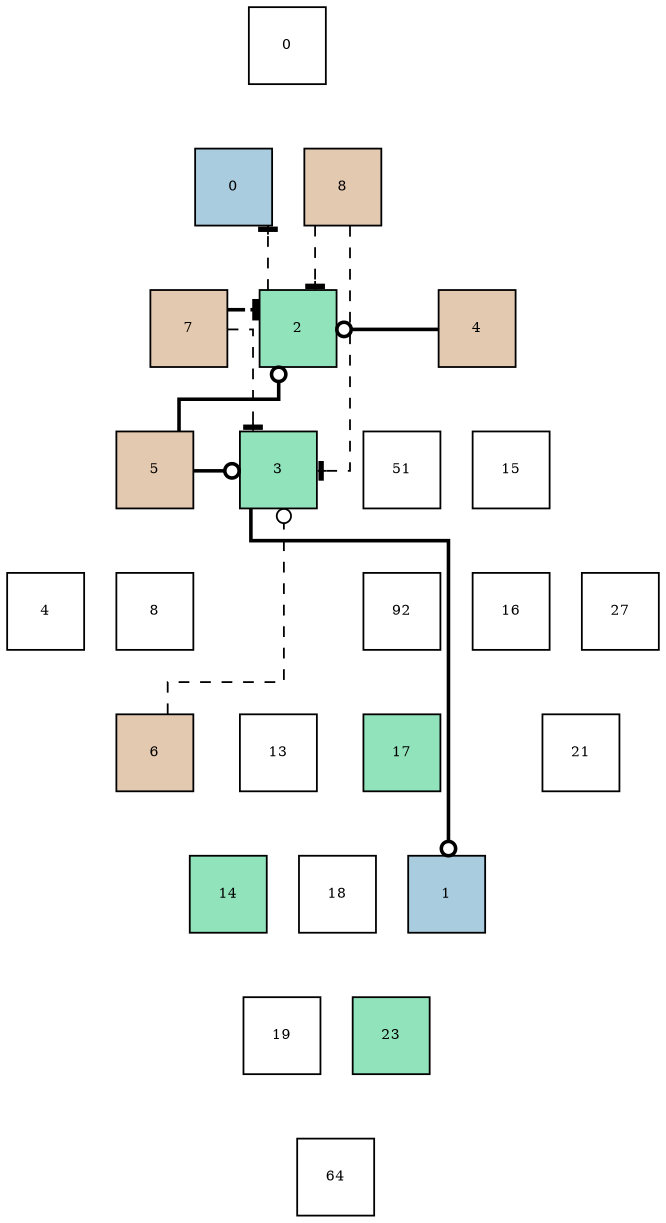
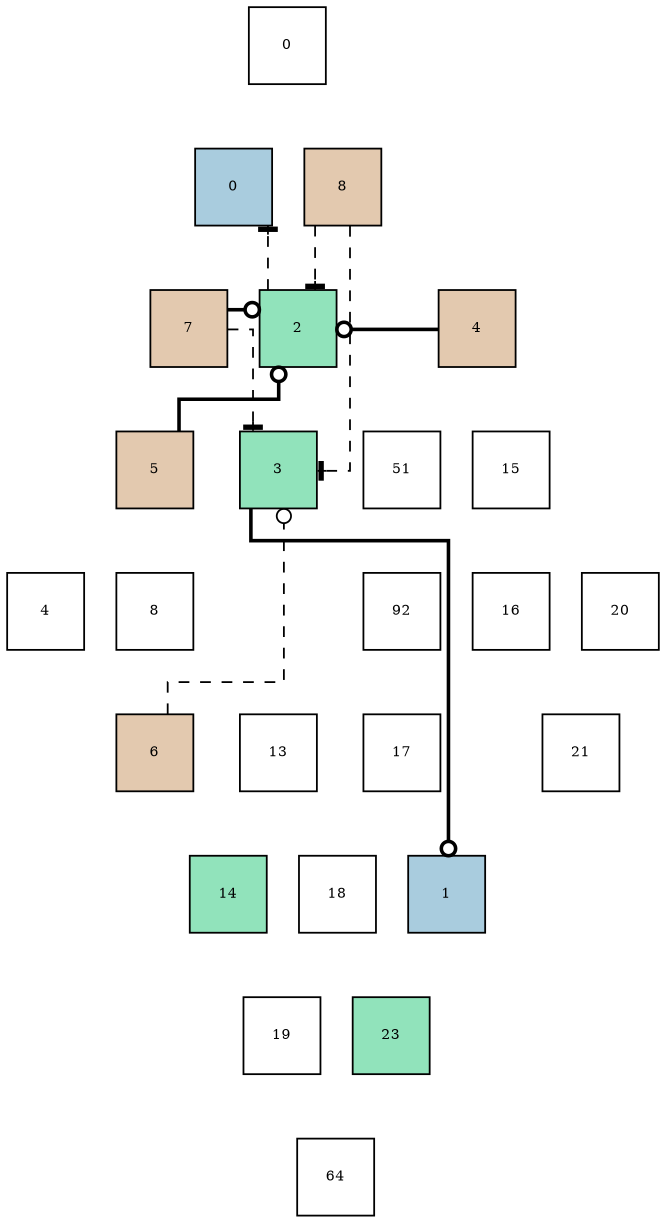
edge "7" -> "2": arrowhead tee -> odot
edge "5" -> "3": removed
node "27": label "27" -> "20"
node "17": fillcolor #91e3bb -> #ffffff
